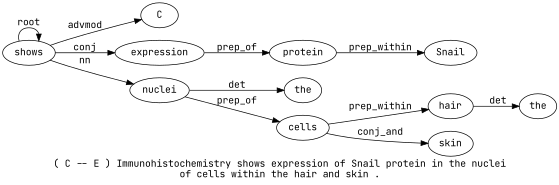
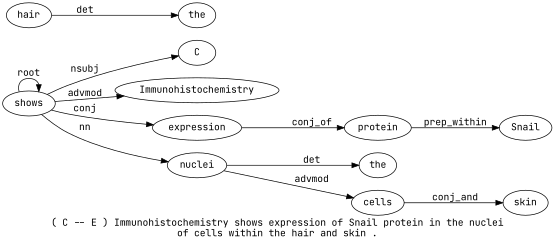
edge "shows" -> "C": label "advmod" -> "nsubj"
edge "expression" -> "protein": label "prep_of" -> "conj_of"
node "Immunohistochemistry": added
edge "nuclei" -> "cells": label "prep_of" -> "advmod"
edge "cells" -> "hair": removed, label "prep_within"
